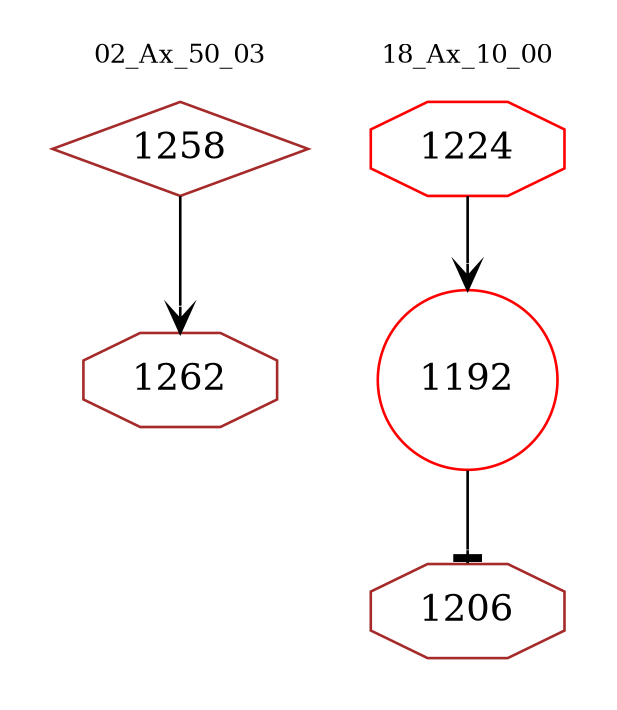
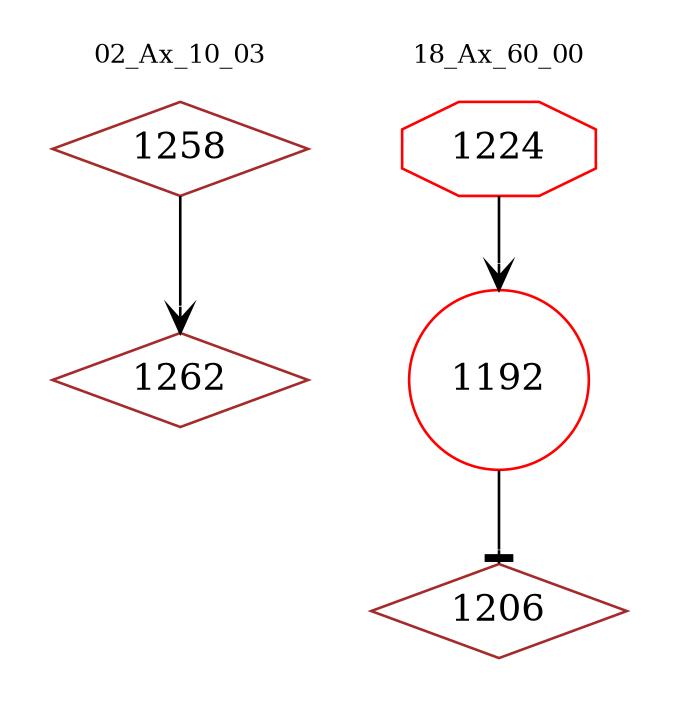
cluster "02_Ax_50_03": label "02_Ax_50_03" -> "02_Ax_10_03"
cluster "18_Ax_10_00": label "18_Ax_10_00" -> "18_Ax_60_00"
node "1262": shape octagon -> diamond
node "1206": shape octagon -> diamond
